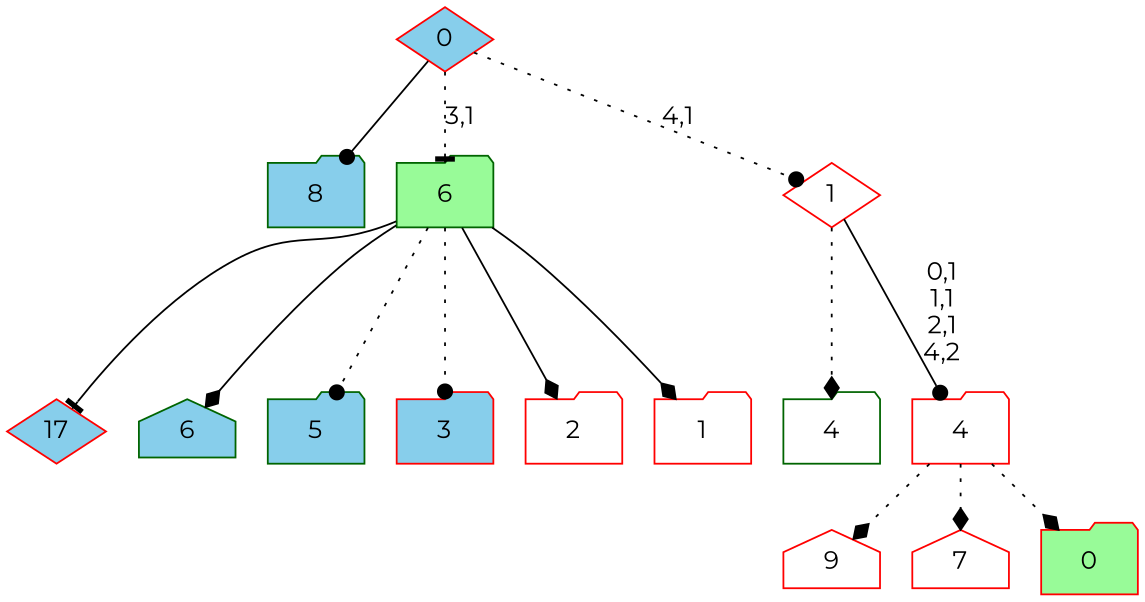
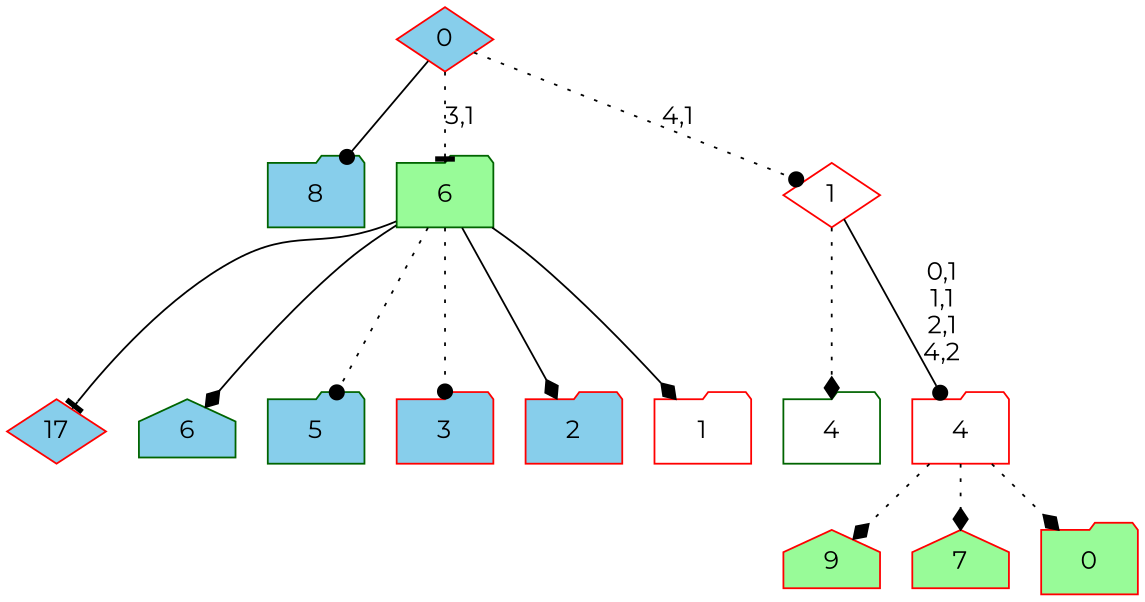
node "2": fillcolor white -> skyblue
node "9": fillcolor white -> palegreen
node "7": fillcolor white -> palegreen
